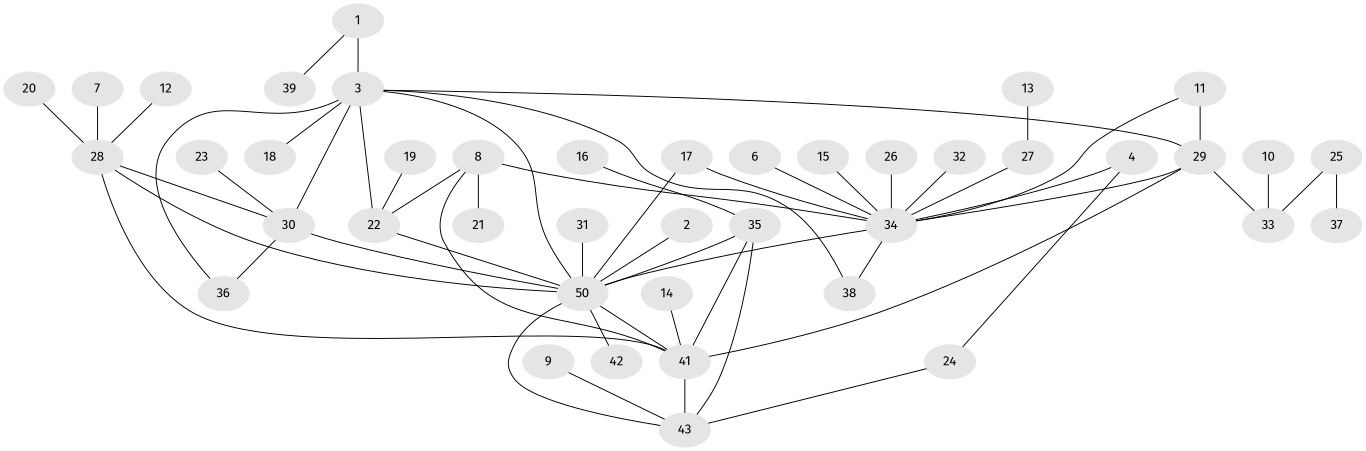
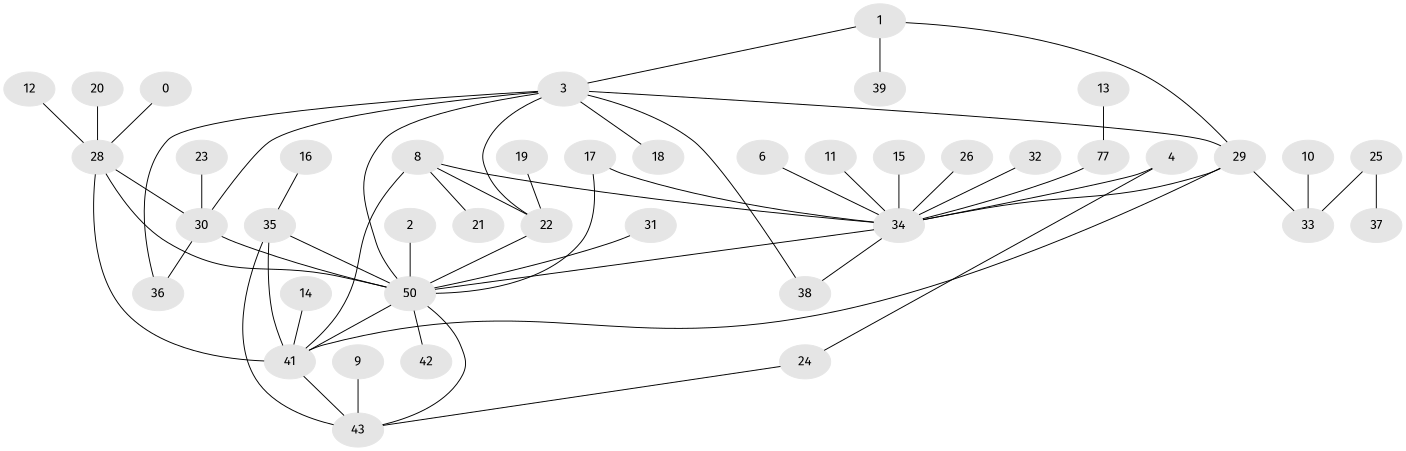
node "7": label "7" -> "0"
edge "11" -- "29": now "1" -- "29"
node "27": label "27" -> "77"
